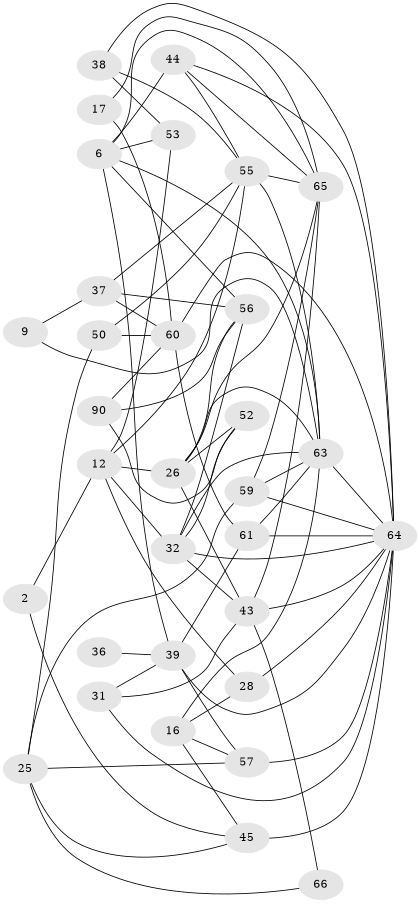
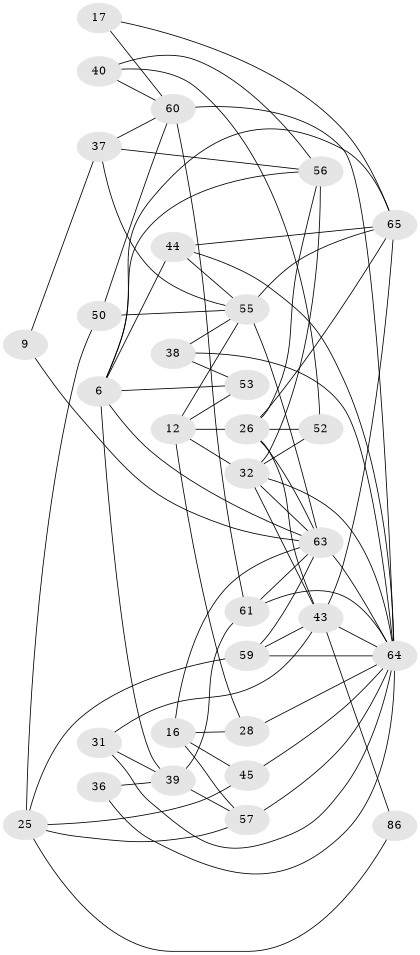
edge "65" -- "59": now "43" -- "59"
node "90": label "90" -> "40"
node "2": removed
edge "64" -- "39": now "64" -- "36"
node "66": label "66" -> "86"
